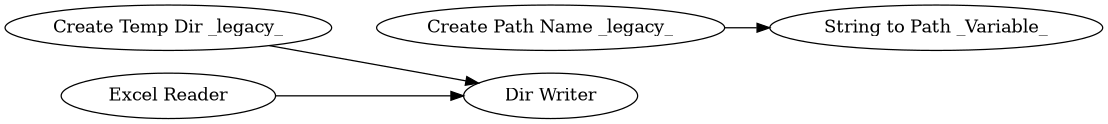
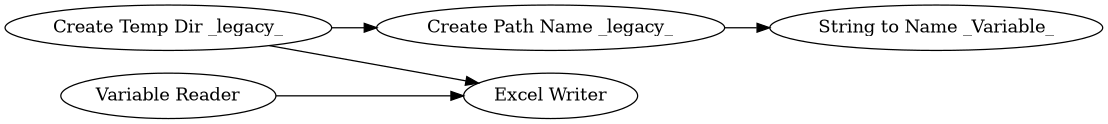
edge "Create Temp Dir _legacy_" -> "Create Path Name _legacy_": added
node "String to Path _Variable_": label "String to Path _Variable_" -> "String to Name _Variable_"
node "Excel Reader": label "Excel Reader" -> "Variable Reader"
node "Dir Writer": label "Dir Writer" -> "Excel Writer"
